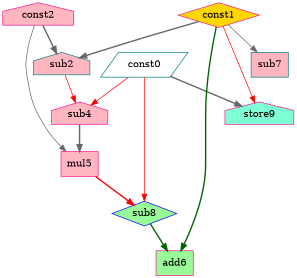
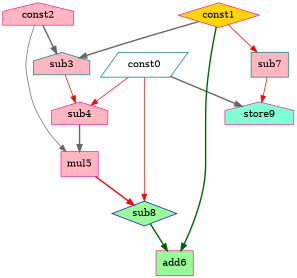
edge "const1" -> "sub7": color gray40 -> red
edge "const1" -> "store9": now "sub7" -> "store9"
node "sub2": label "sub2" -> "sub3"
